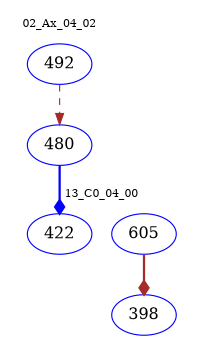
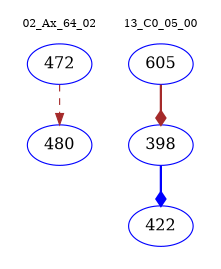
cluster "02_Ax_04_02": label "02_Ax_04_02" -> "02_Ax_64_02"
node "492": label "492" -> "472"
edge "480" -> "422": now "398" -> "422"
cluster "13_C0_04_00": label "13_C0_04_00" -> "13_C0_05_00"
